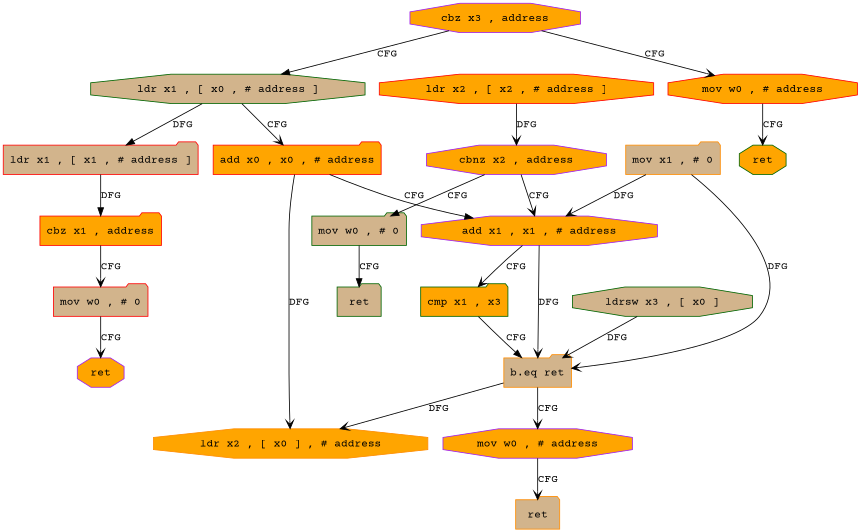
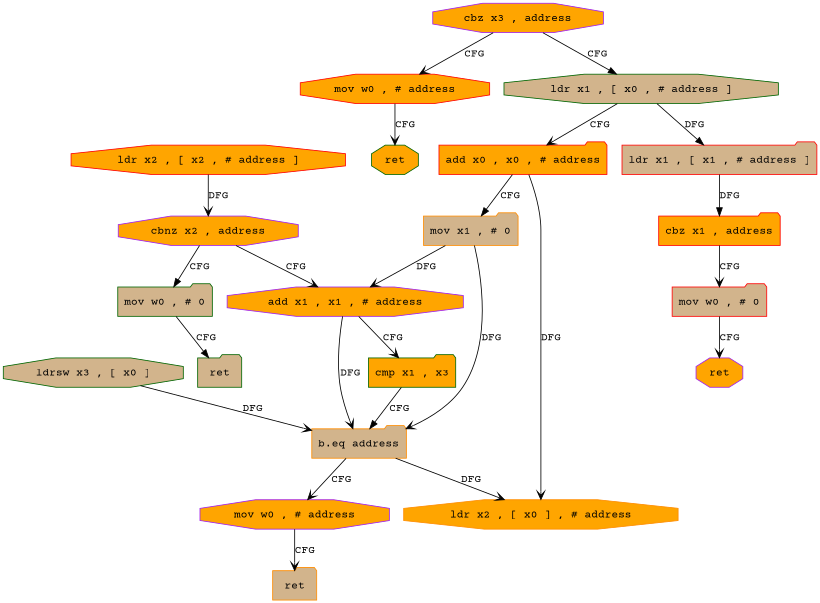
edge "add x0 , x0 , # address" -> "add x1 , x1 , # address": now "add x0 , x0 , # address" -> "mov x1 , # 0"
node "b.eq ret": label "b.eq ret" -> "b.eq address"
